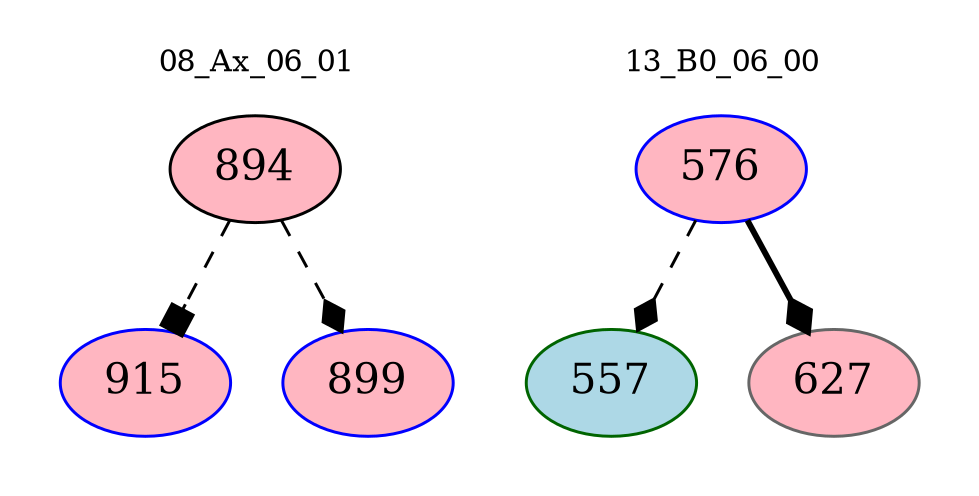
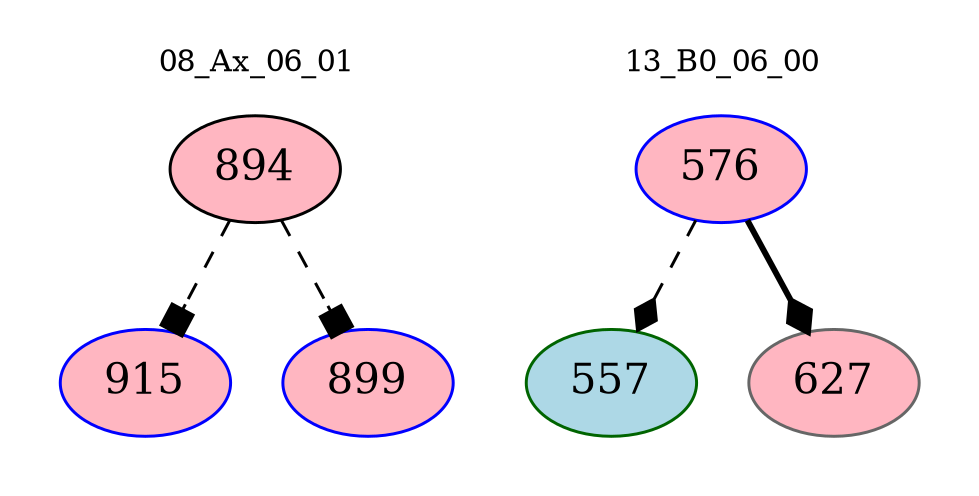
edge "894" -> "899": arrowhead diamond -> box
